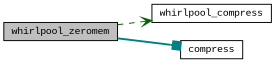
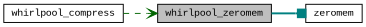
edge "whirlpool_zeromem" -> "whirlpool_compress": reversed
node "compress": label "compress" -> "zeromem"
